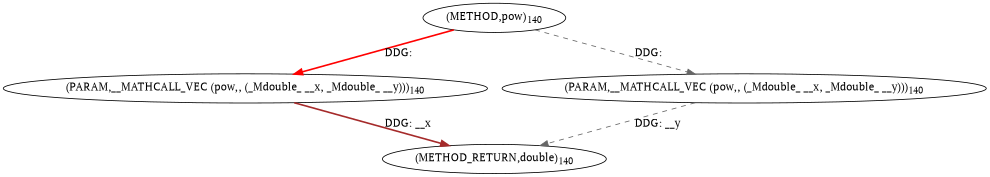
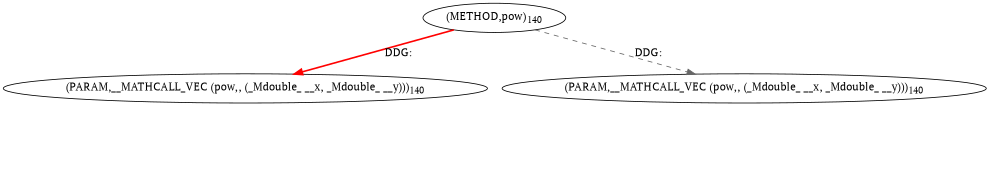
node "(METHOD_RETURN,double)": removed
